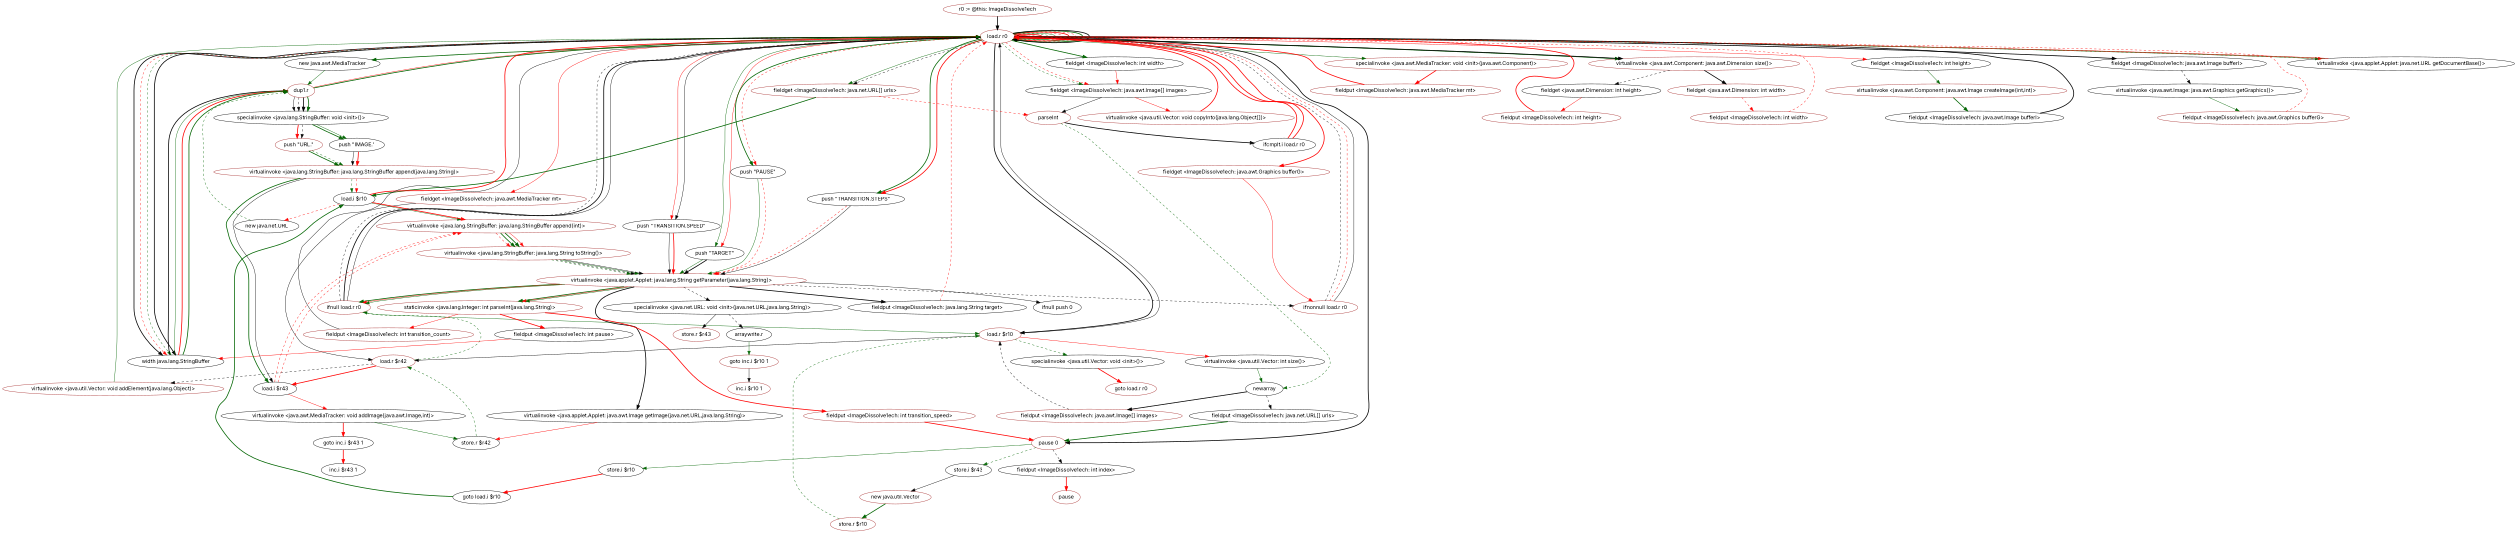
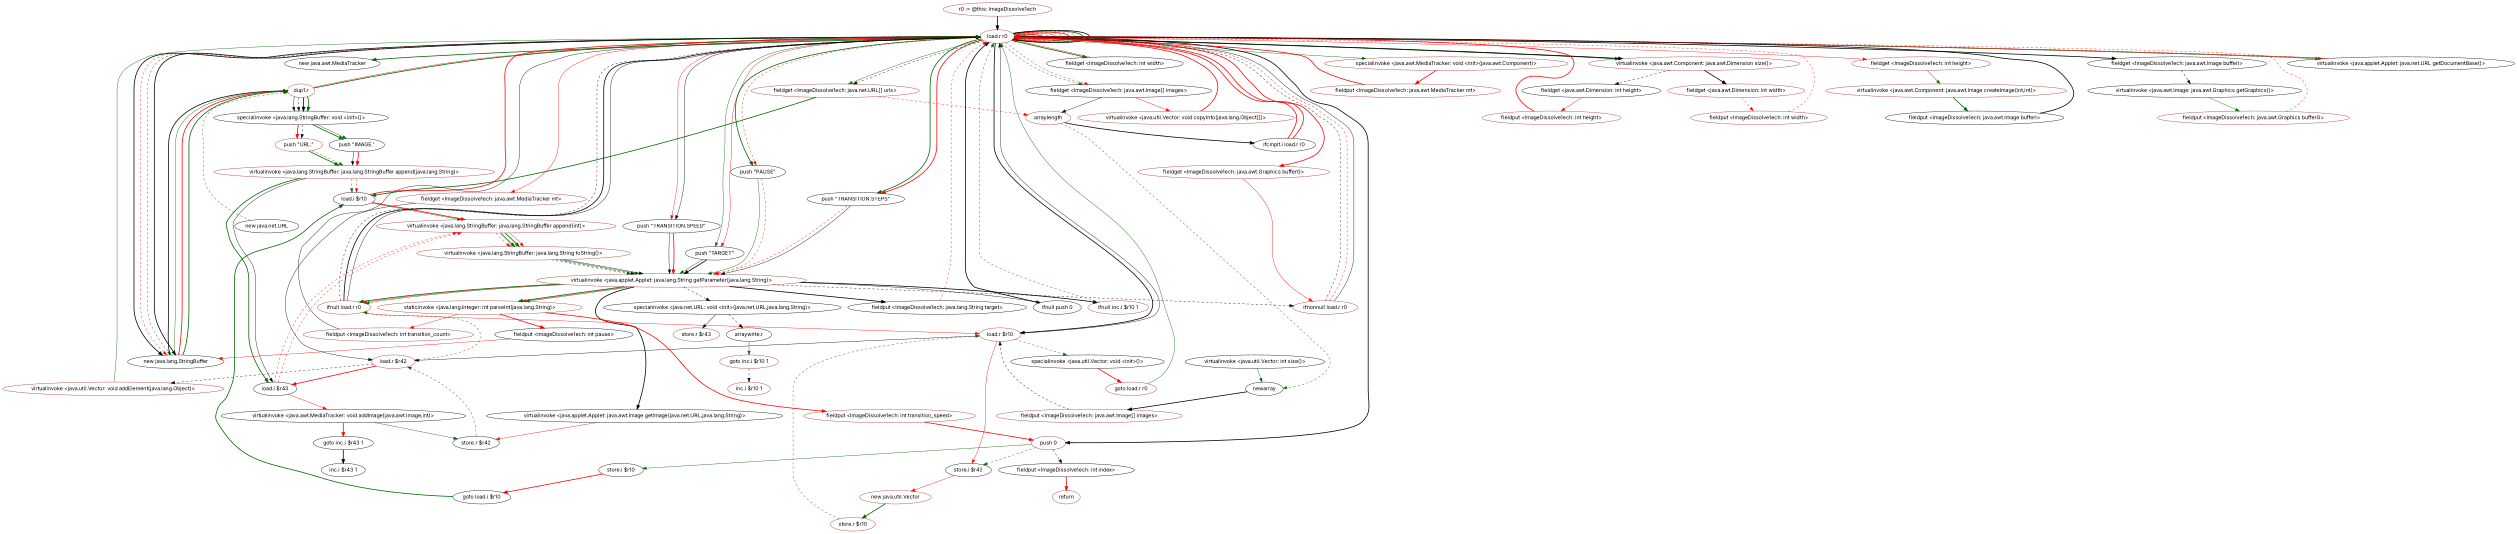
node "fieldget <ImageDissolve1ech: int height>": color black -> brown
edge "fieldget <ImageDissolve1ech: int width>" -> "fieldget <ImageDissolve1ech: java.awt.Image[] images>": now "fieldget <ImageDissolve1ech: int width>" -> "load.r r0"
edge "new java.awt.MediaTracker" -> "dup1.r": removed
node "parseInt": label "parseInt" -> "arraylength"
edge "ifnull push 0" -> "load.r r0": added
edge "load.i $r10" -> "new java.net.URL": removed
edge "goto load.r r0" -> "load.r r0": added
node "ifnull inc.i $r10 1": added
edge "ifnull load.r r0" -> "load.r $r10": color darkgreen -> red
edge "load.r $r10" -> "virtualinvoke <java.util.Vector: int size()>": now "load.r $r10" -> "store.i $r43"
node "width java.lang.StringBuffer": label "width java.lang.StringBuffer" -> "new java.lang.StringBuffer"
edge "goto inc.i $r10 1" -> "inc.i $r10 1": style solid -> dashed
node "fieldput <ImageDissolve1ech: java.net.URL[] urls>": removed
node "pause 0": label "pause 0" -> "push 0"
edge "goto inc.i $r43 1" -> "inc.i $r43 1": color red -> black
edge "store.i $r43" -> "new java.util.Vector": color black -> red
node "pause": label "pause" -> "return"
